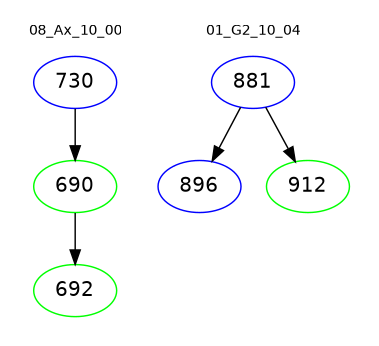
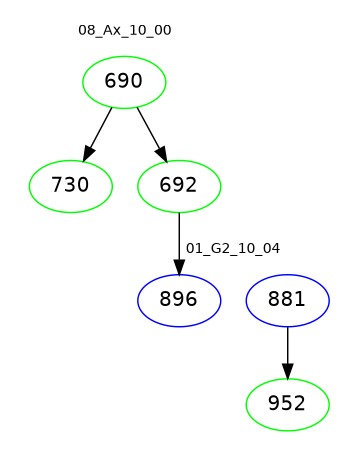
node "730": color blue -> green
edge "730" -> "690": reversed
edge "881" -> "896": now "692" -> "896"
node "912": label "912" -> "952"
